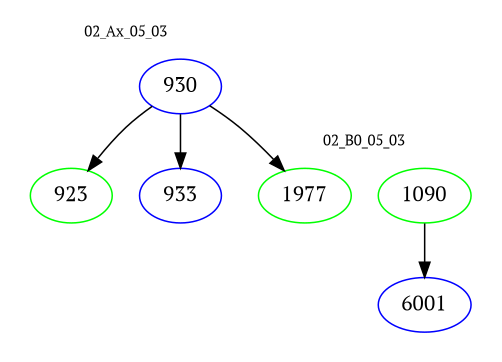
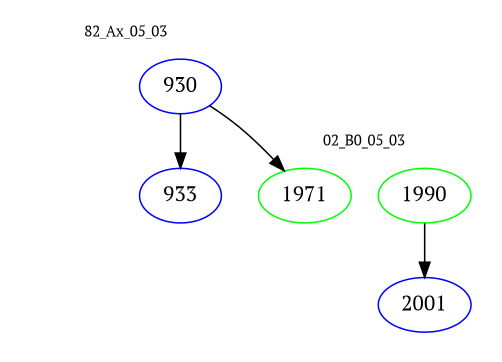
cluster "02_Ax_05_03": label "02_Ax_05_03" -> "82_Ax_05_03"
node "923": removed
node "1977": label "1977" -> "1971"
node "1090": label "1090" -> "1990"
node "6001": label "6001" -> "2001"
